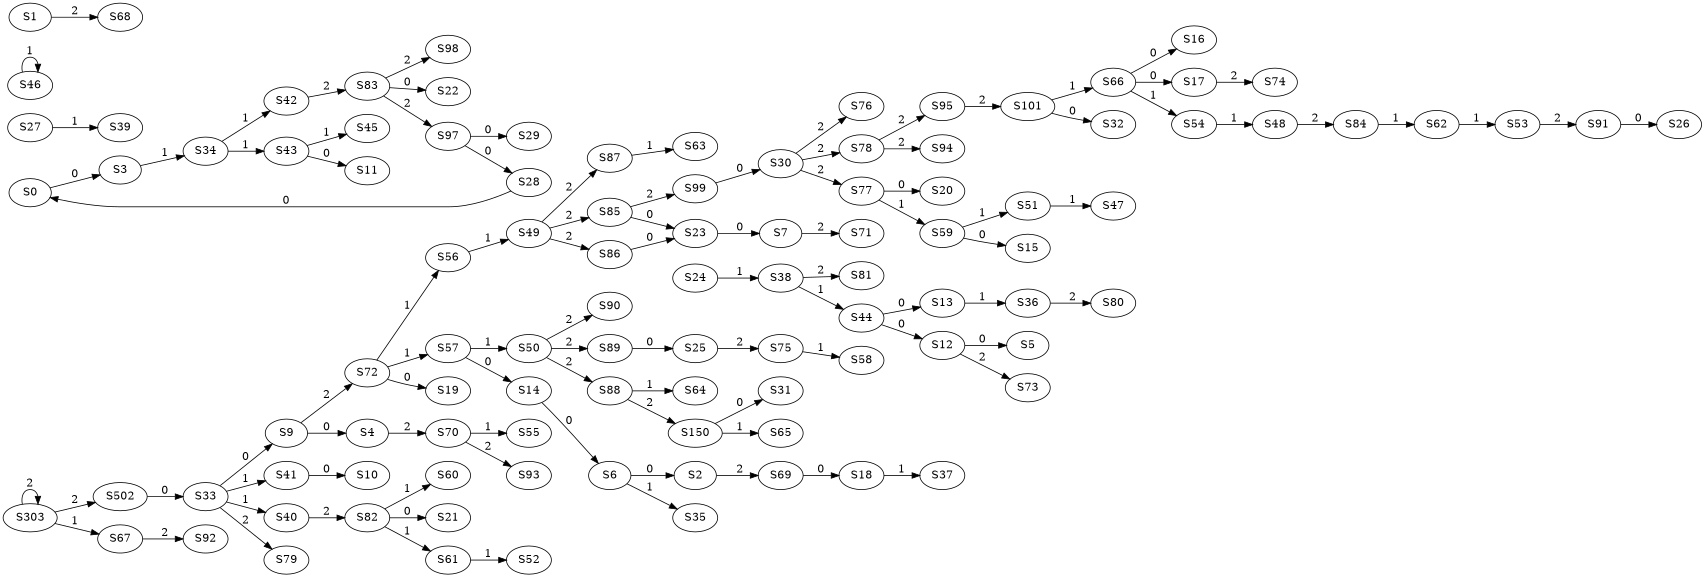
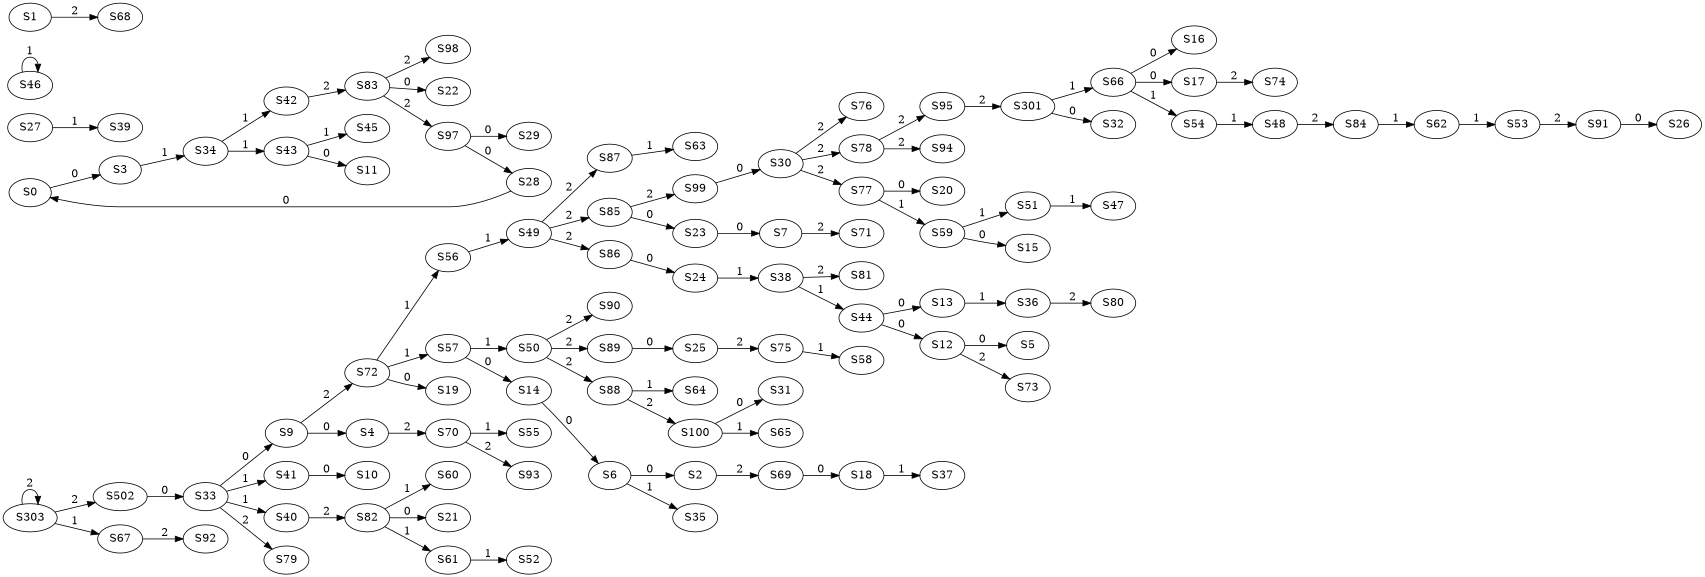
node "S101": label "S101" -> "S301"
edge "S86" -> "S23": now "S86" -> "S24"
node "S150": label "S150" -> "S100"
